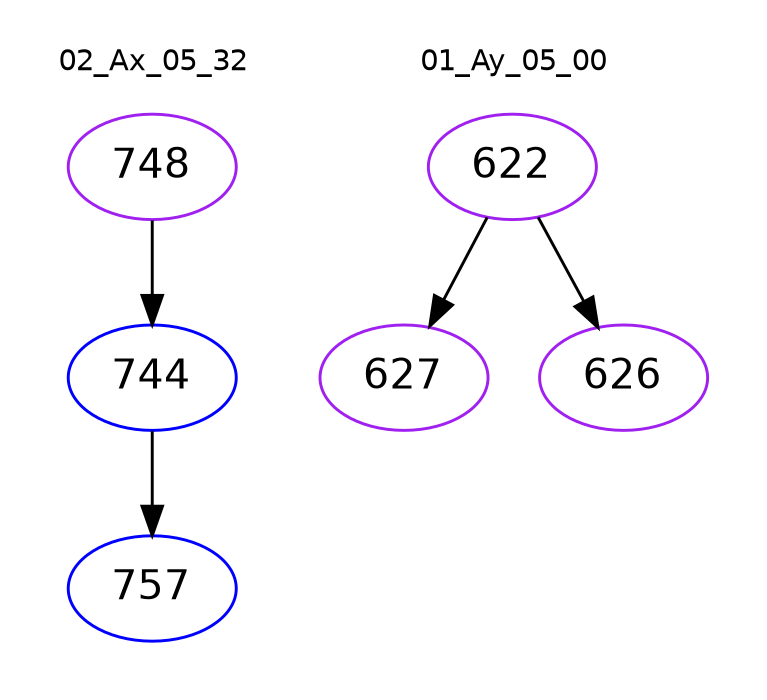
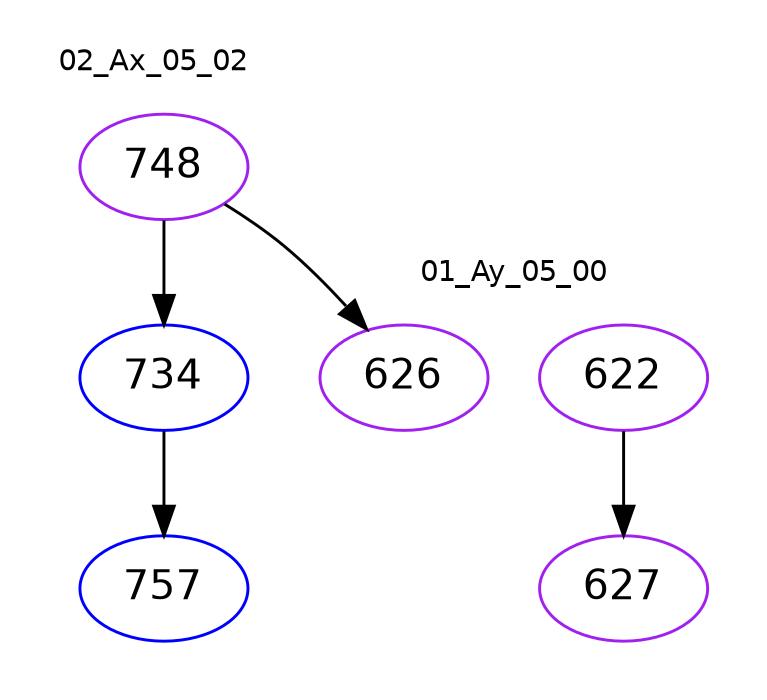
cluster "02_Ax_05_32": label "02_Ax_05_32" -> "02_Ax_05_02"
edge "622" -> "626": now "748" -> "626"
node "744": label "744" -> "734"
